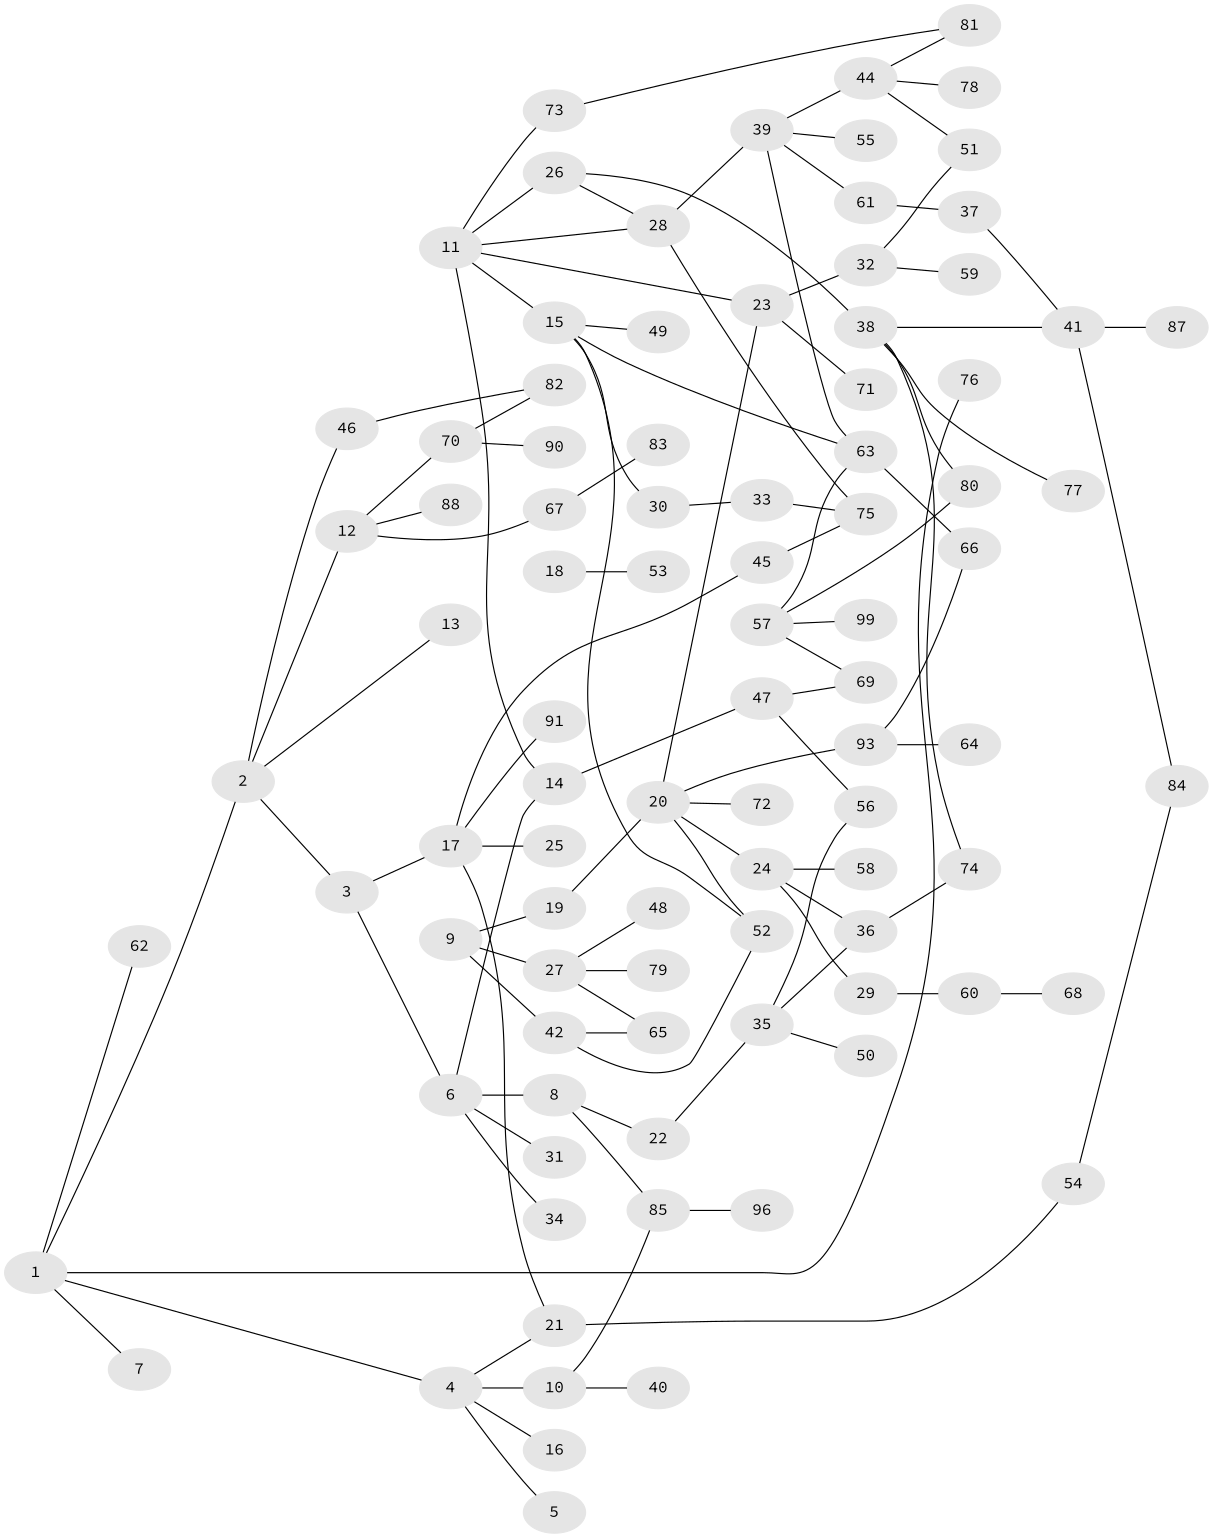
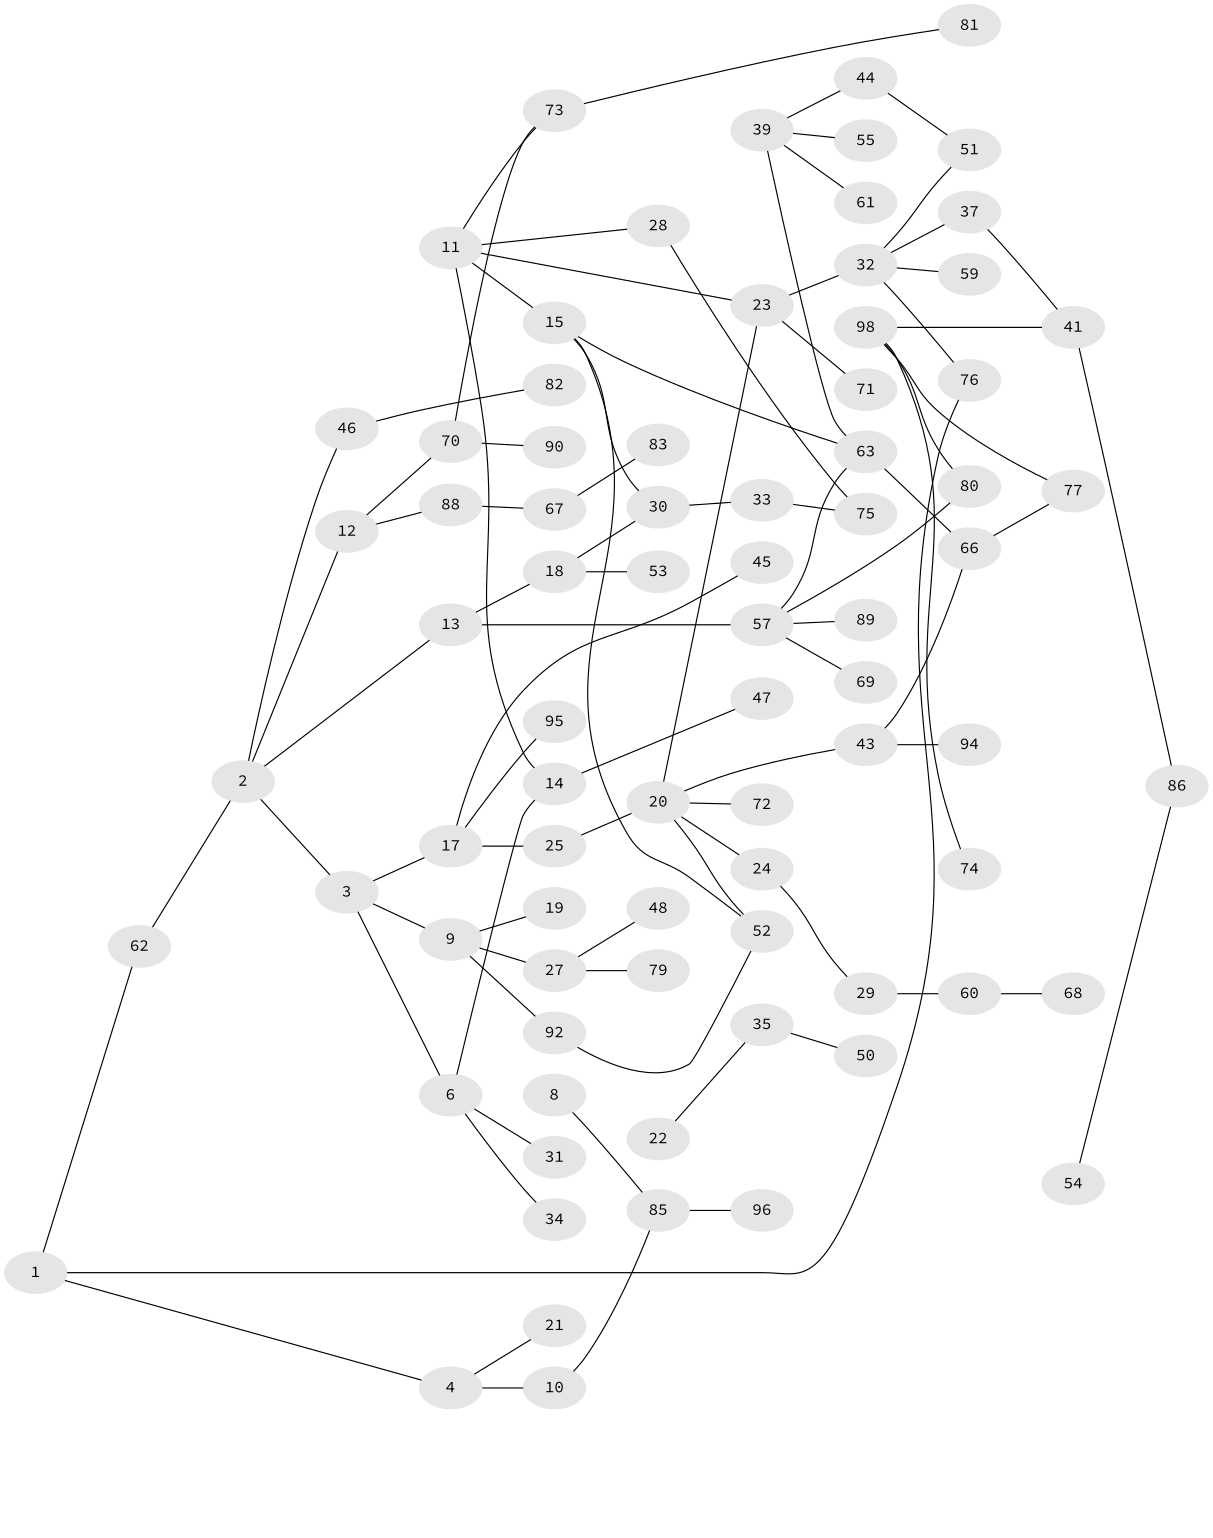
edge "81" -- "44": removed
node "78": removed
node "26": removed
edge "39" -- "28": removed
edge "61" -- "37": now "32" -- "37"
edge "32" -- "76": added
node "38": label "38" -> "98"
node "87": removed
node "49": removed
edge "82" -- "70": now "73" -- "70"
edge "77" -- "66": added
edge "67" -- "12": now "67" -- "88"
edge "30" -- "18": added
edge "75" -- "45": removed
edge "18" -- "13": added
node "99": label "99" -> "89"
edge "13" -- "57": added
edge "69" -- "47": removed
node "91": label "91" -> "95"
node "93": label "93" -> "43"
node "64": label "64" -> "94"
node "84": label "84" -> "86"
node "56": removed
edge "20" -- "19": now "20" -- "25"
node "58": removed
edge "3" -- "9": added
node "36": removed
edge "2" -- "1": now "2" -- "62"
node "42": label "42" -> "92"
node "65": removed
edge "17" -- "21": removed
edge "6" -- "8": removed
edge "8" -- "22": removed
edge "54" -- "21": removed
node "7": removed
node "40": removed
node "16": removed
node "5": removed
